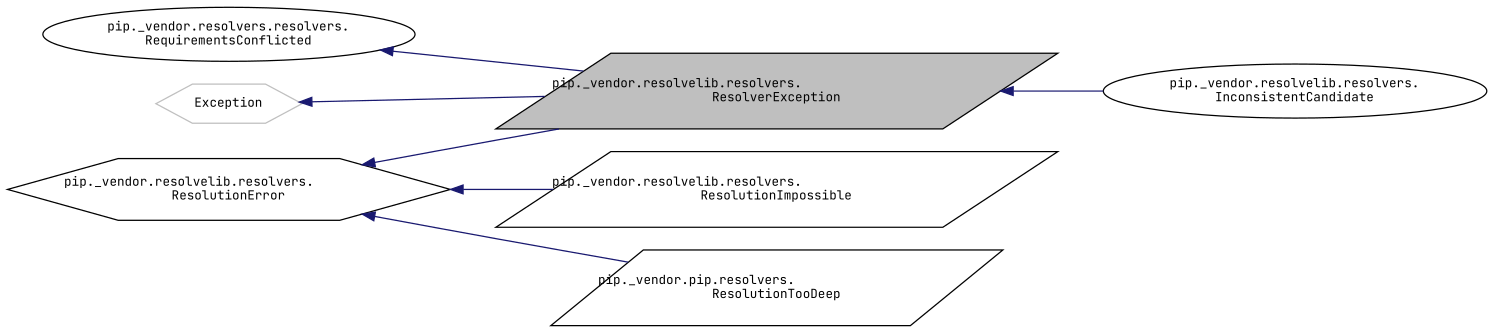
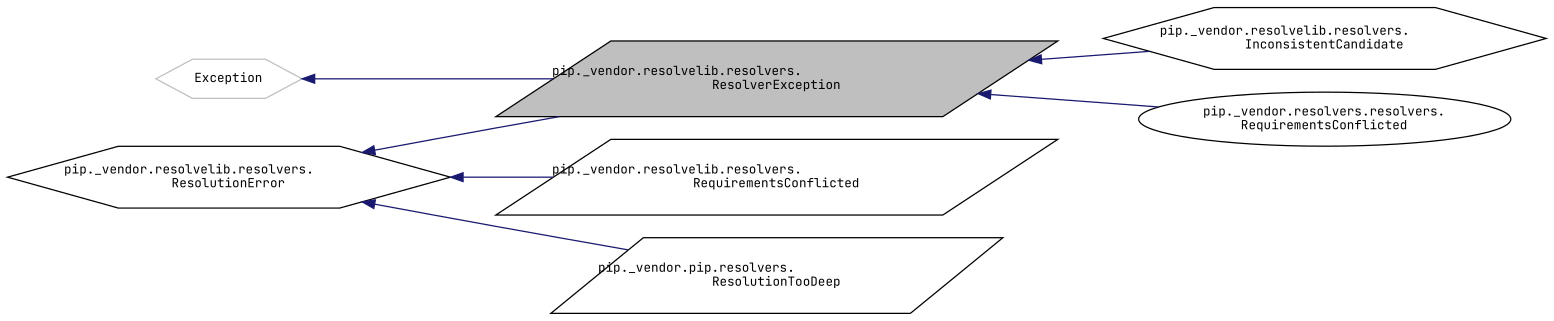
edge "pip._vendor.resolvelib.resolvers. ResolverException" -> "pip._vendor.resolvers.resolvers. RequirementsConflicted": reversed
node "pip._vendor.resolvelib.resolvers. InconsistentCandidate": shape ellipse -> hexagon
node "pip._vendor.resolvelib.resolvers. ResolutionImpossible": label "pip._vendor.resolvelib.resolvers. ResolutionImpossible" -> "pip._vendor.resolvelib.resolvers. RequirementsConflicted"
